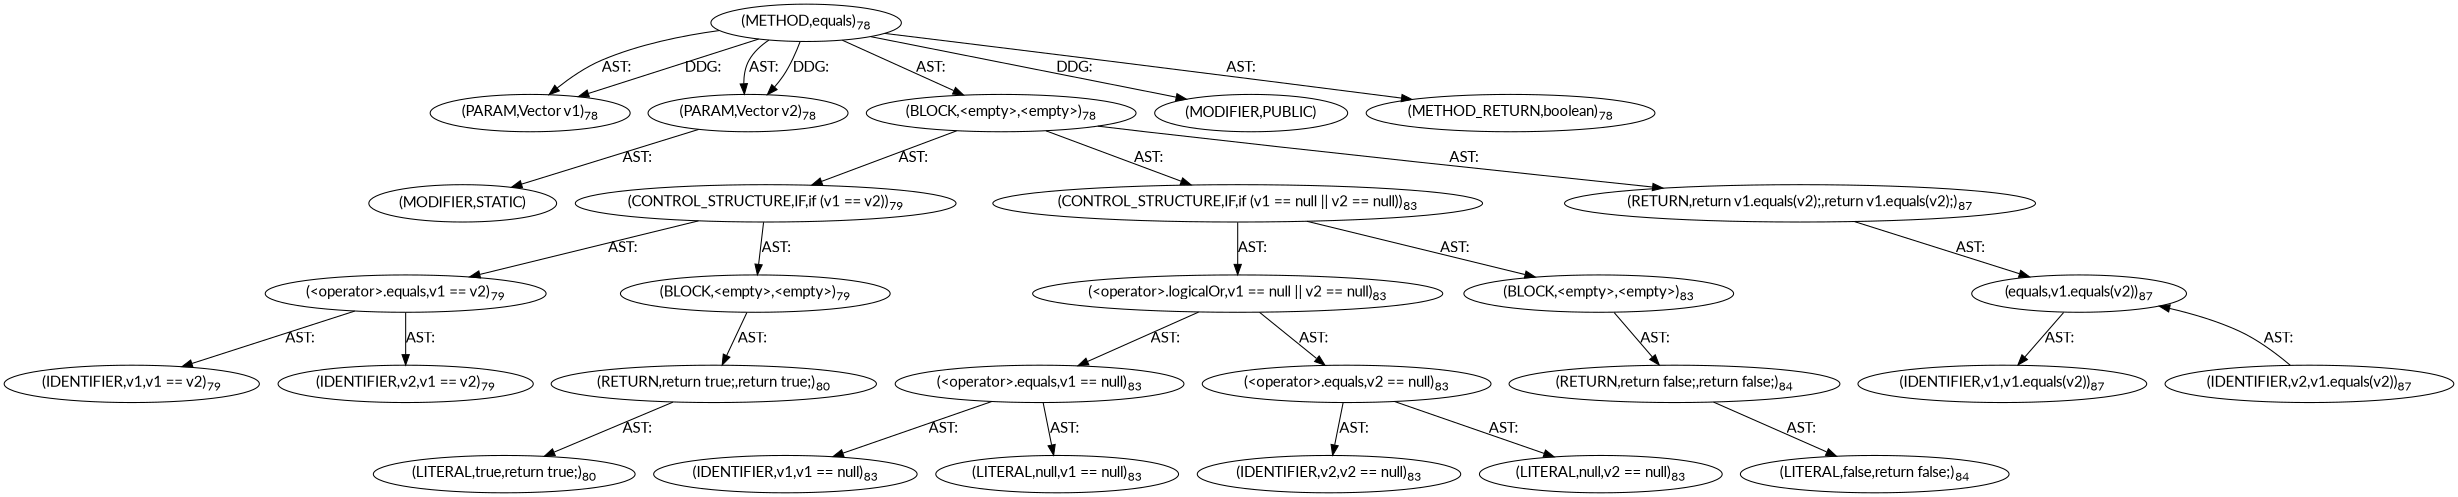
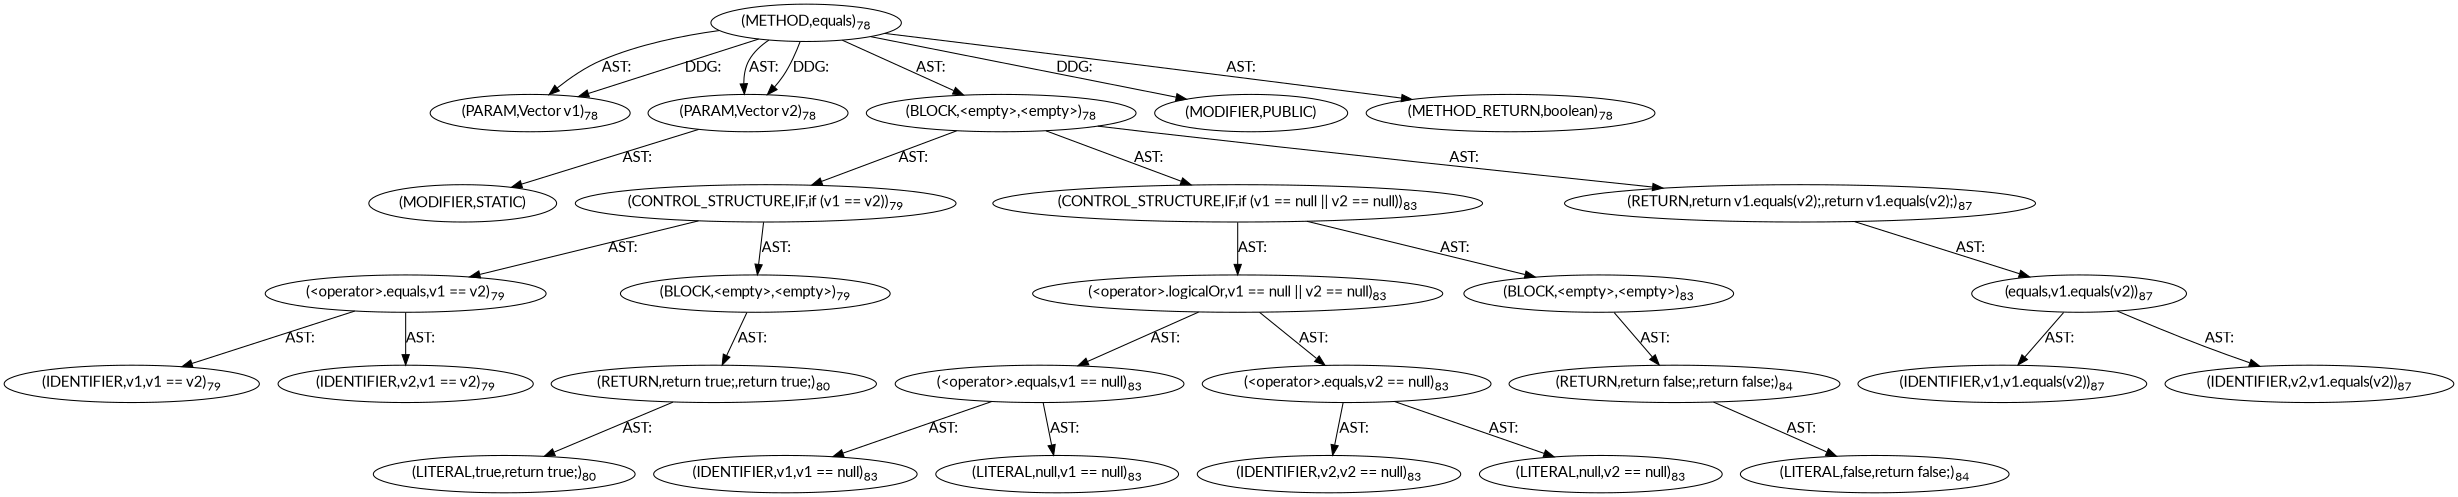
edge "(IDENTIFIER,v2,v1.equals(v2))" -> "(equals,v1.equals(v2))": reversed
